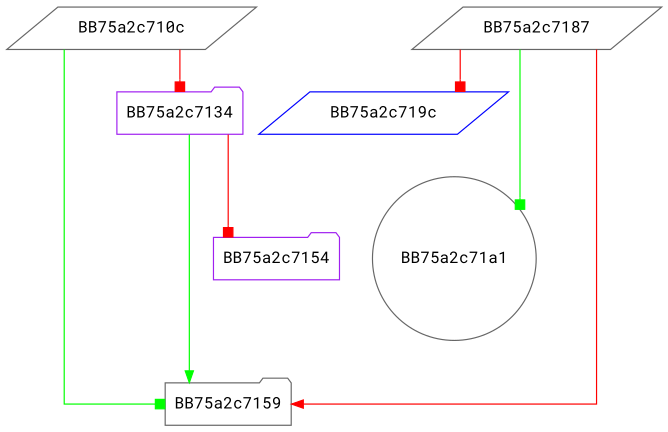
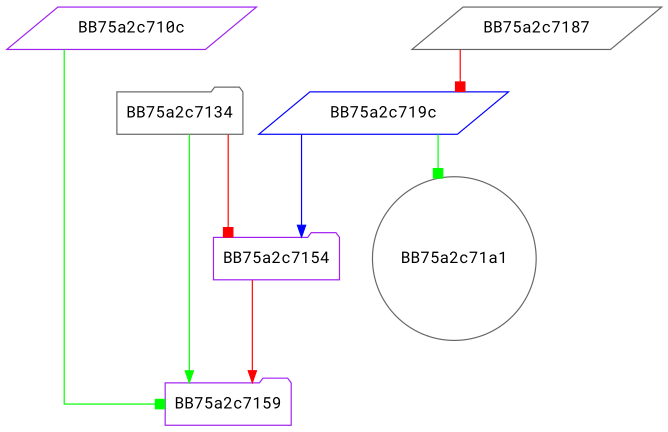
node "BB75a2c710c": color gray40 -> purple
edge "BB75a2c710c" -> "BB75a2c7134": removed
node "BB75a2c7134": color purple -> gray40
edge "BB75a2c7187" -> "BB75a2c71a1": now "BB75a2c719c" -> "BB75a2c71a1"
edge "BB75a2c719c" -> "BB75a2c7154": added
edge "BB75a2c7187" -> "BB75a2c7159": now "BB75a2c7154" -> "BB75a2c7159"
node "BB75a2c7159": color gray40 -> purple
